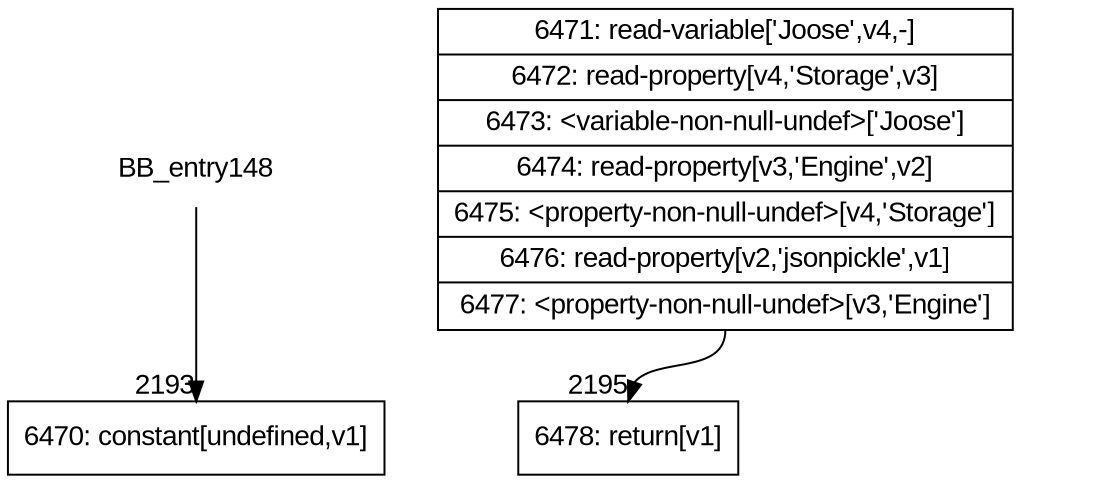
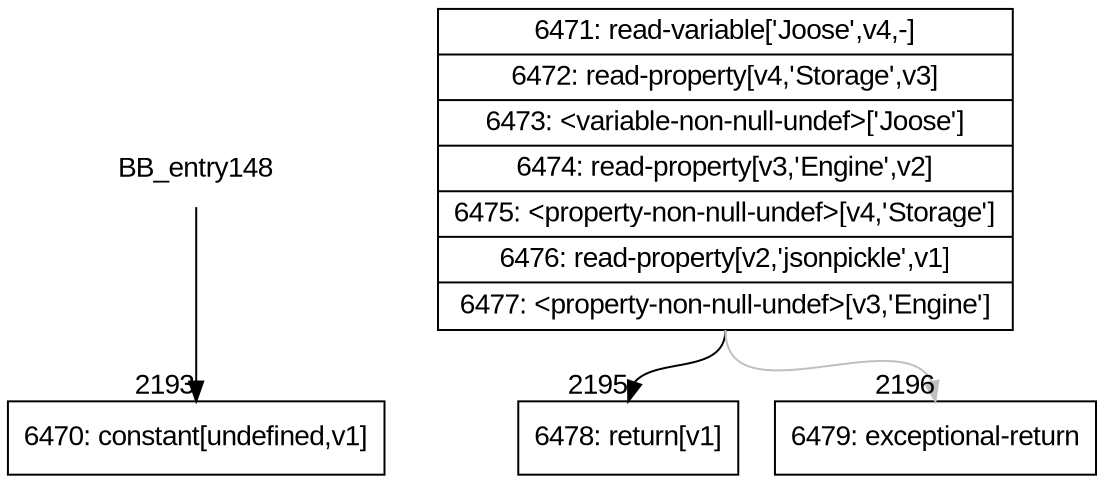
node "6479: exceptional-return": added
